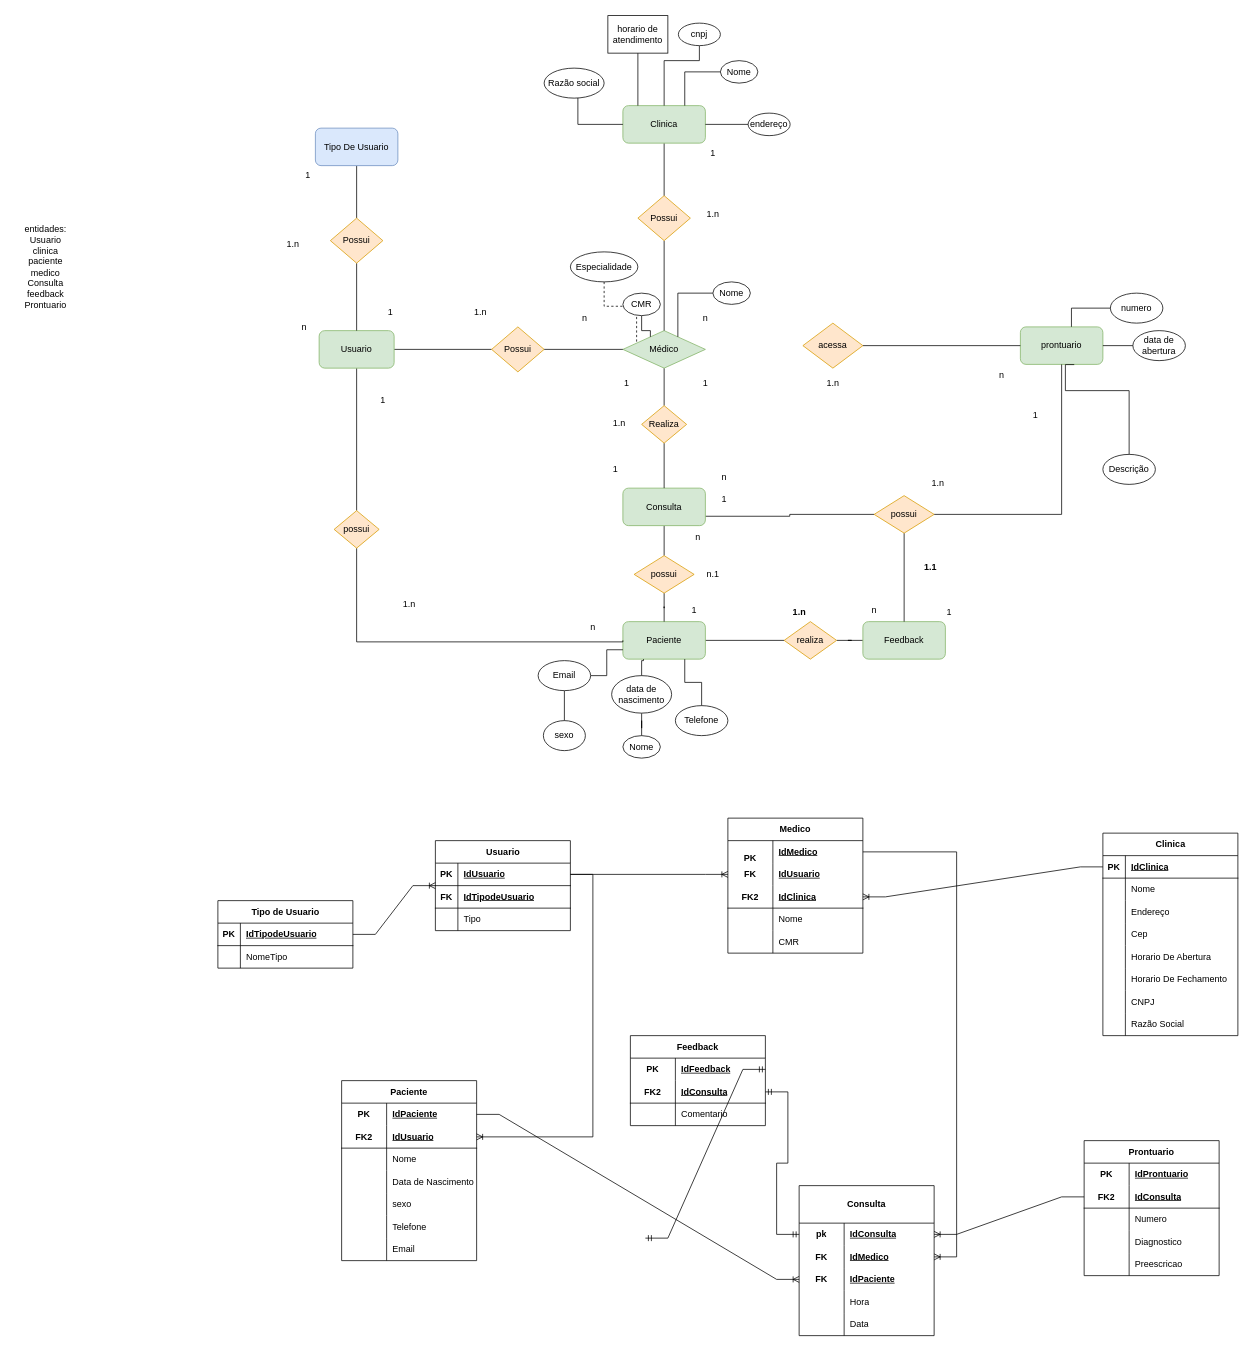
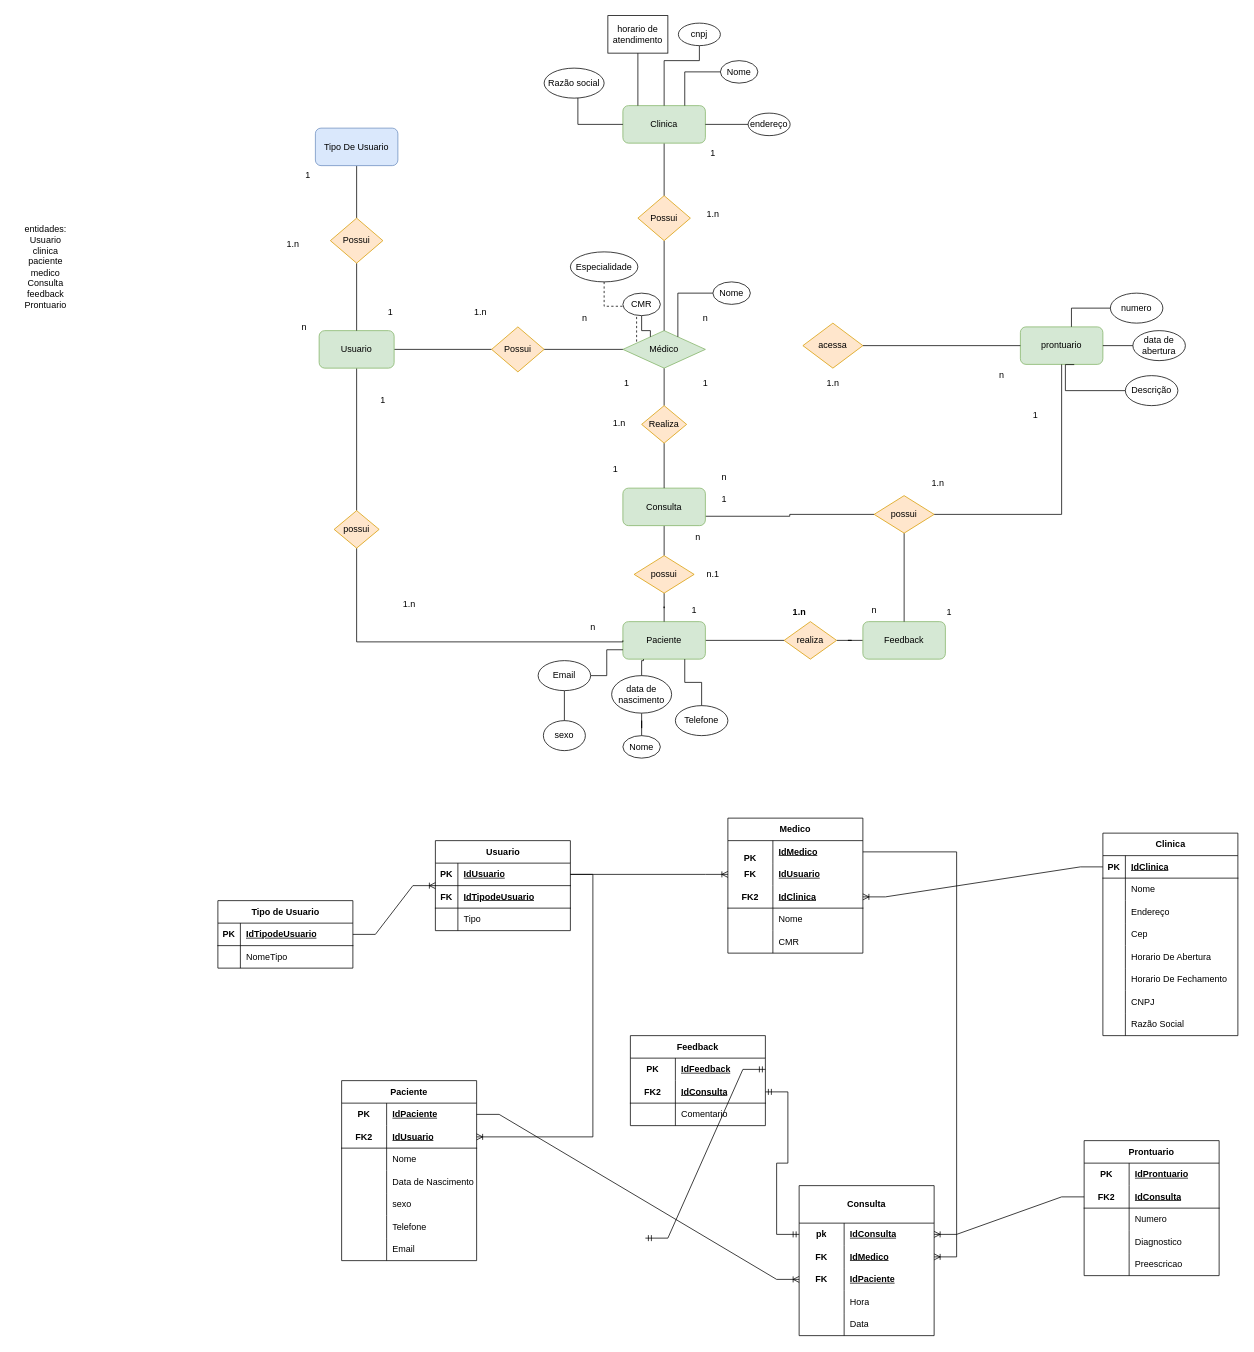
node "Descrição": moved (1129, 469) -> (1152, 390)
node "1.1": removed
